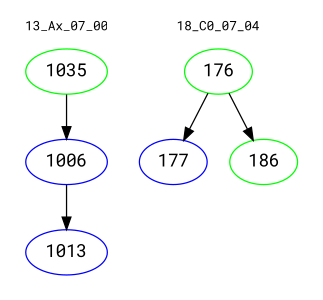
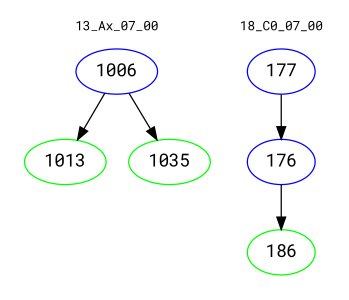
cluster "18_C0_07_04": label "18_C0_07_04" -> "18_C0_07_00"
node "176": color green -> blue
edge "1035" -> "1006": reversed
edge "176" -> "177": reversed
node "1013": color blue -> green
